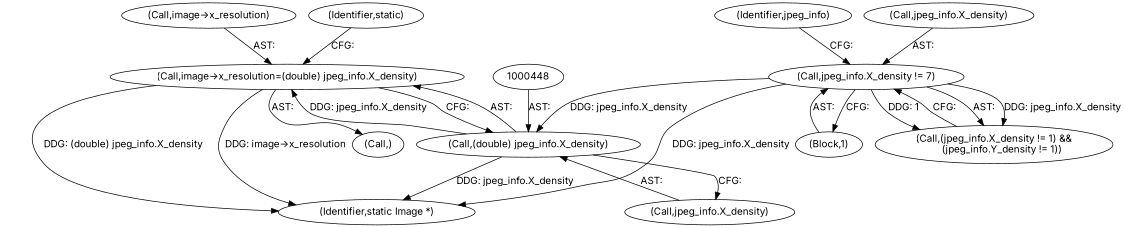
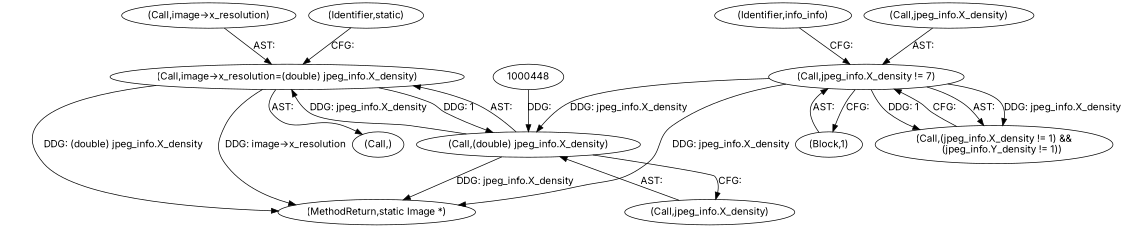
node "(Identifier,jpeg_info)": label "(Identifier,jpeg_info)" -> "(Identifier,info_info)"
edge "(Call,image->x_resolution=(double) jpeg_info.X_density)" -> "(Call,(double) jpeg_info.X_density)": label "CFG: " -> "DDG: 1"
edge "1000448" -> "(Call,(double) jpeg_info.X_density)": label "AST: " -> "DDG: "
node "(Identifier,static Image *)": label "(Identifier,static Image *)" -> "(MethodReturn,static Image *)"
